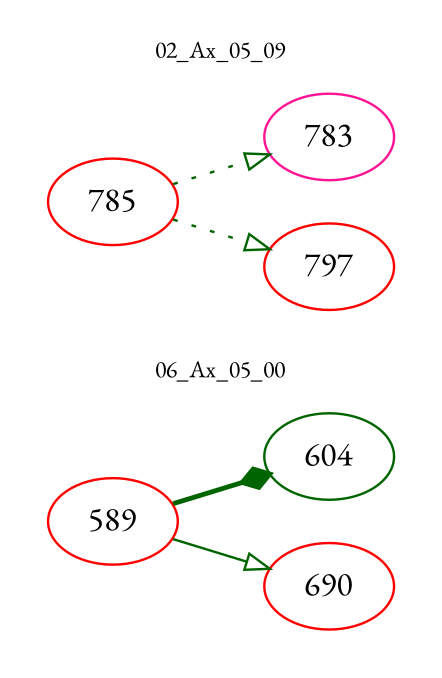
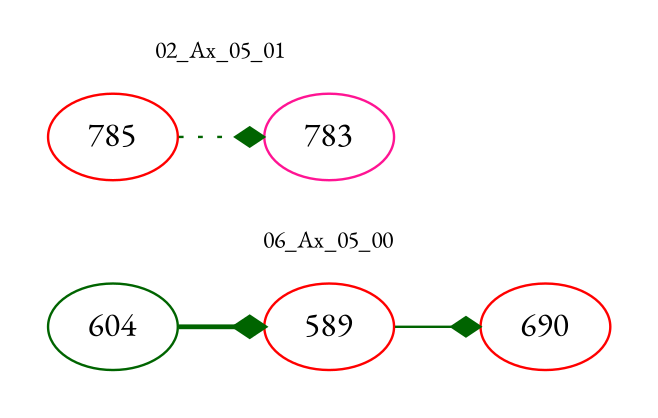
cluster "02_Ax_05_09": label "02_Ax_05_09" -> "02_Ax_05_01"
edge "785" -> "783": arrowhead onormal -> diamond
node "797": removed
edge "589" -> "604": reversed
edge "589" -> "690": arrowhead onormal -> diamond
